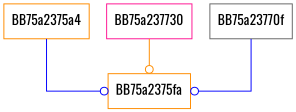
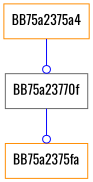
node "BB75a237730": removed
edge "BB75a2375a4" -> "BB75a2375fa": now "BB75a2375a4" -> "BB75a23770f"
